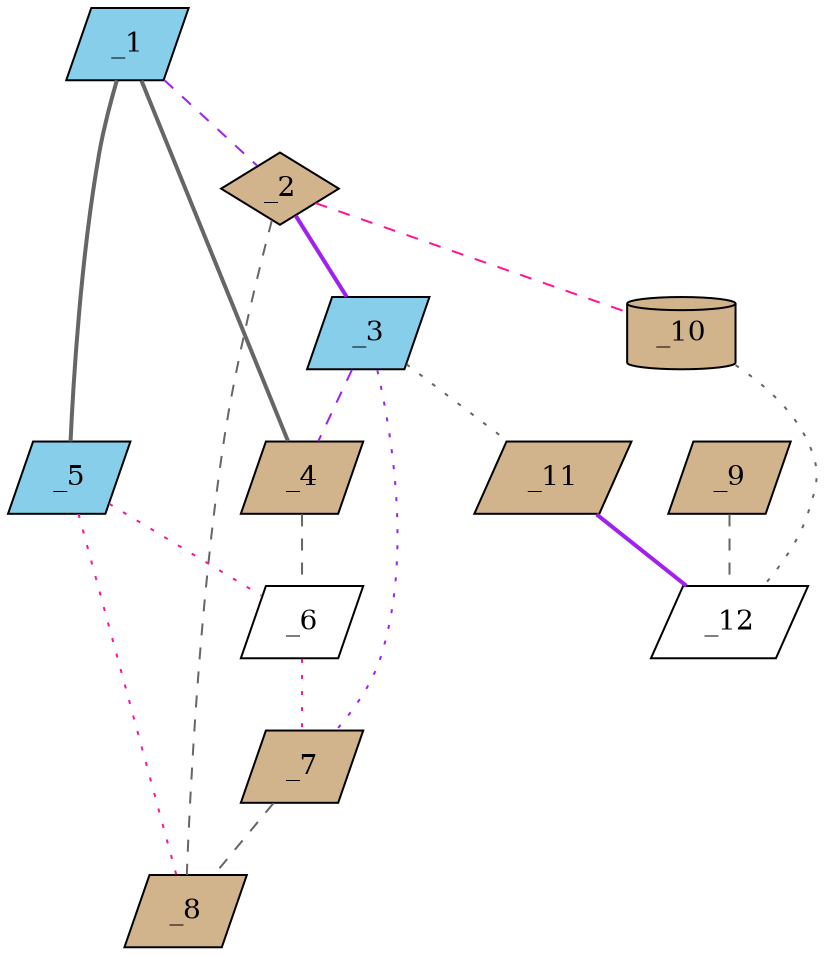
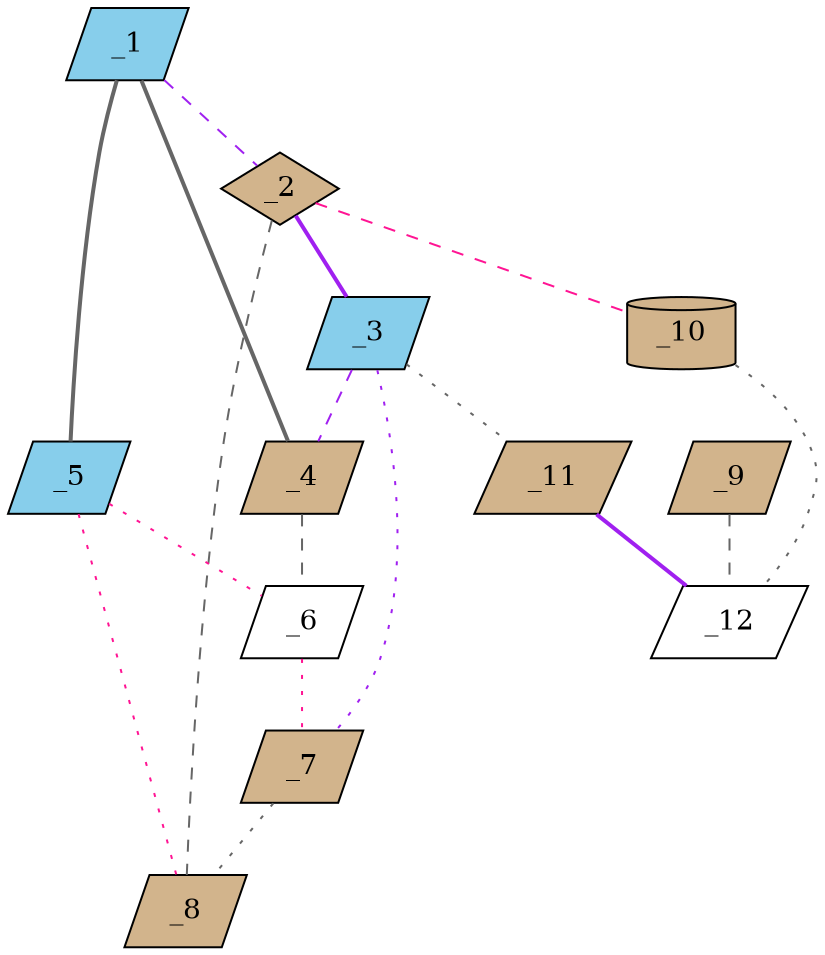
edge "_7" -- "_8": style dashed -> dotted
